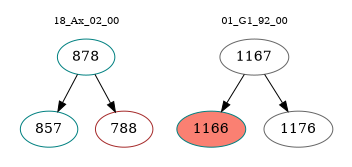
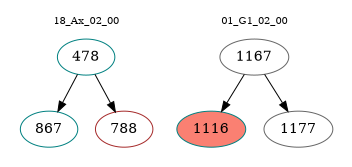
cluster "01_G1_92_00": label "01_G1_92_00" -> "01_G1_02_00"
node "878": label "878" -> "478"
node "857": label "857" -> "867"
node "1166": label "1166" -> "1116"
node "1176": label "1176" -> "1177"
